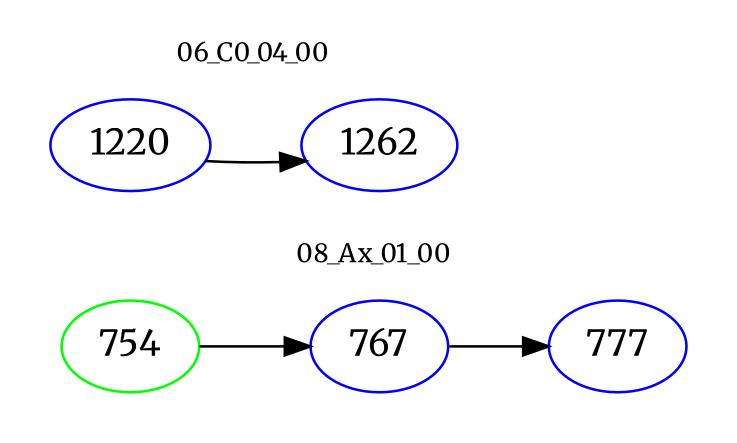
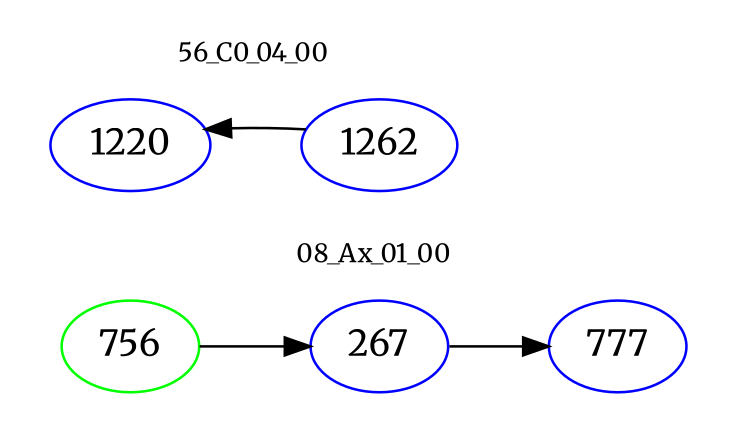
cluster "06_C0_04_00": label "06_C0_04_00" -> "56_C0_04_00"
edge "1220" -> "1262": reversed
node "754": label "754" -> "756"
node "767": label "767" -> "267"
